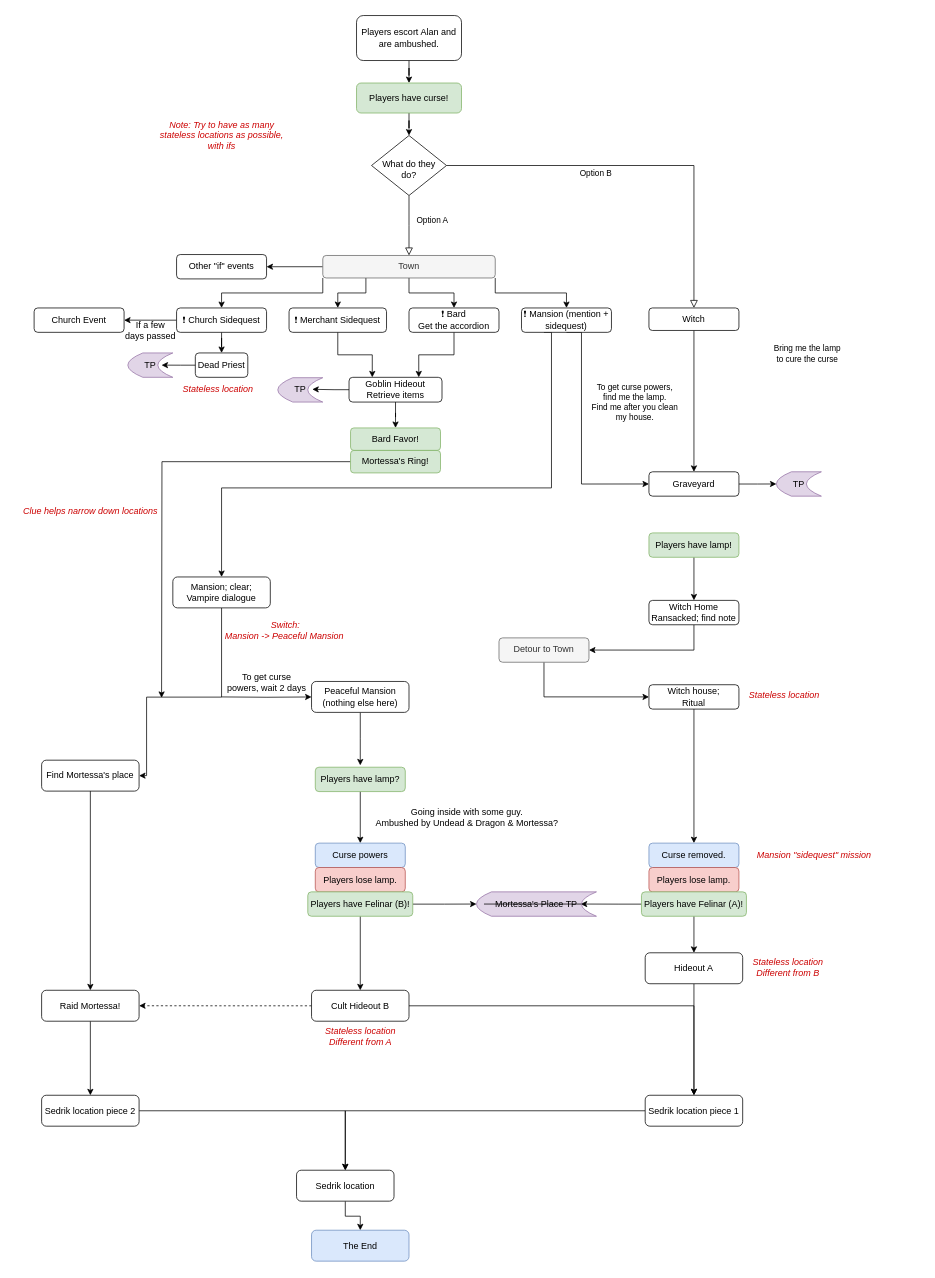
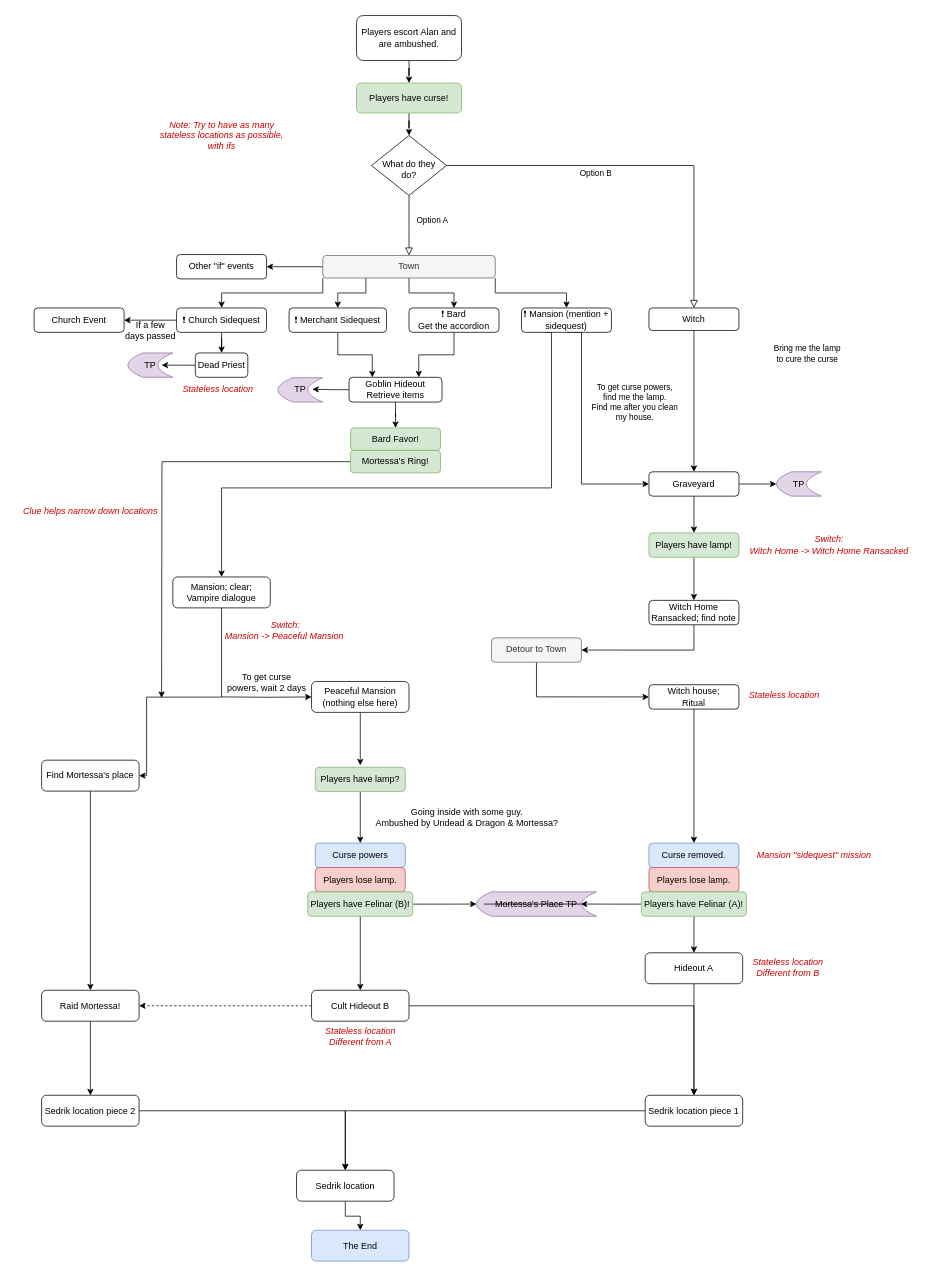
edge "Graveyard" -> "Players have lamp!": added
node "Switch: Witch Home -> Witch Home Ransacked": added
node "Detour to Town": moved (544, 650) -> (537, 650)
